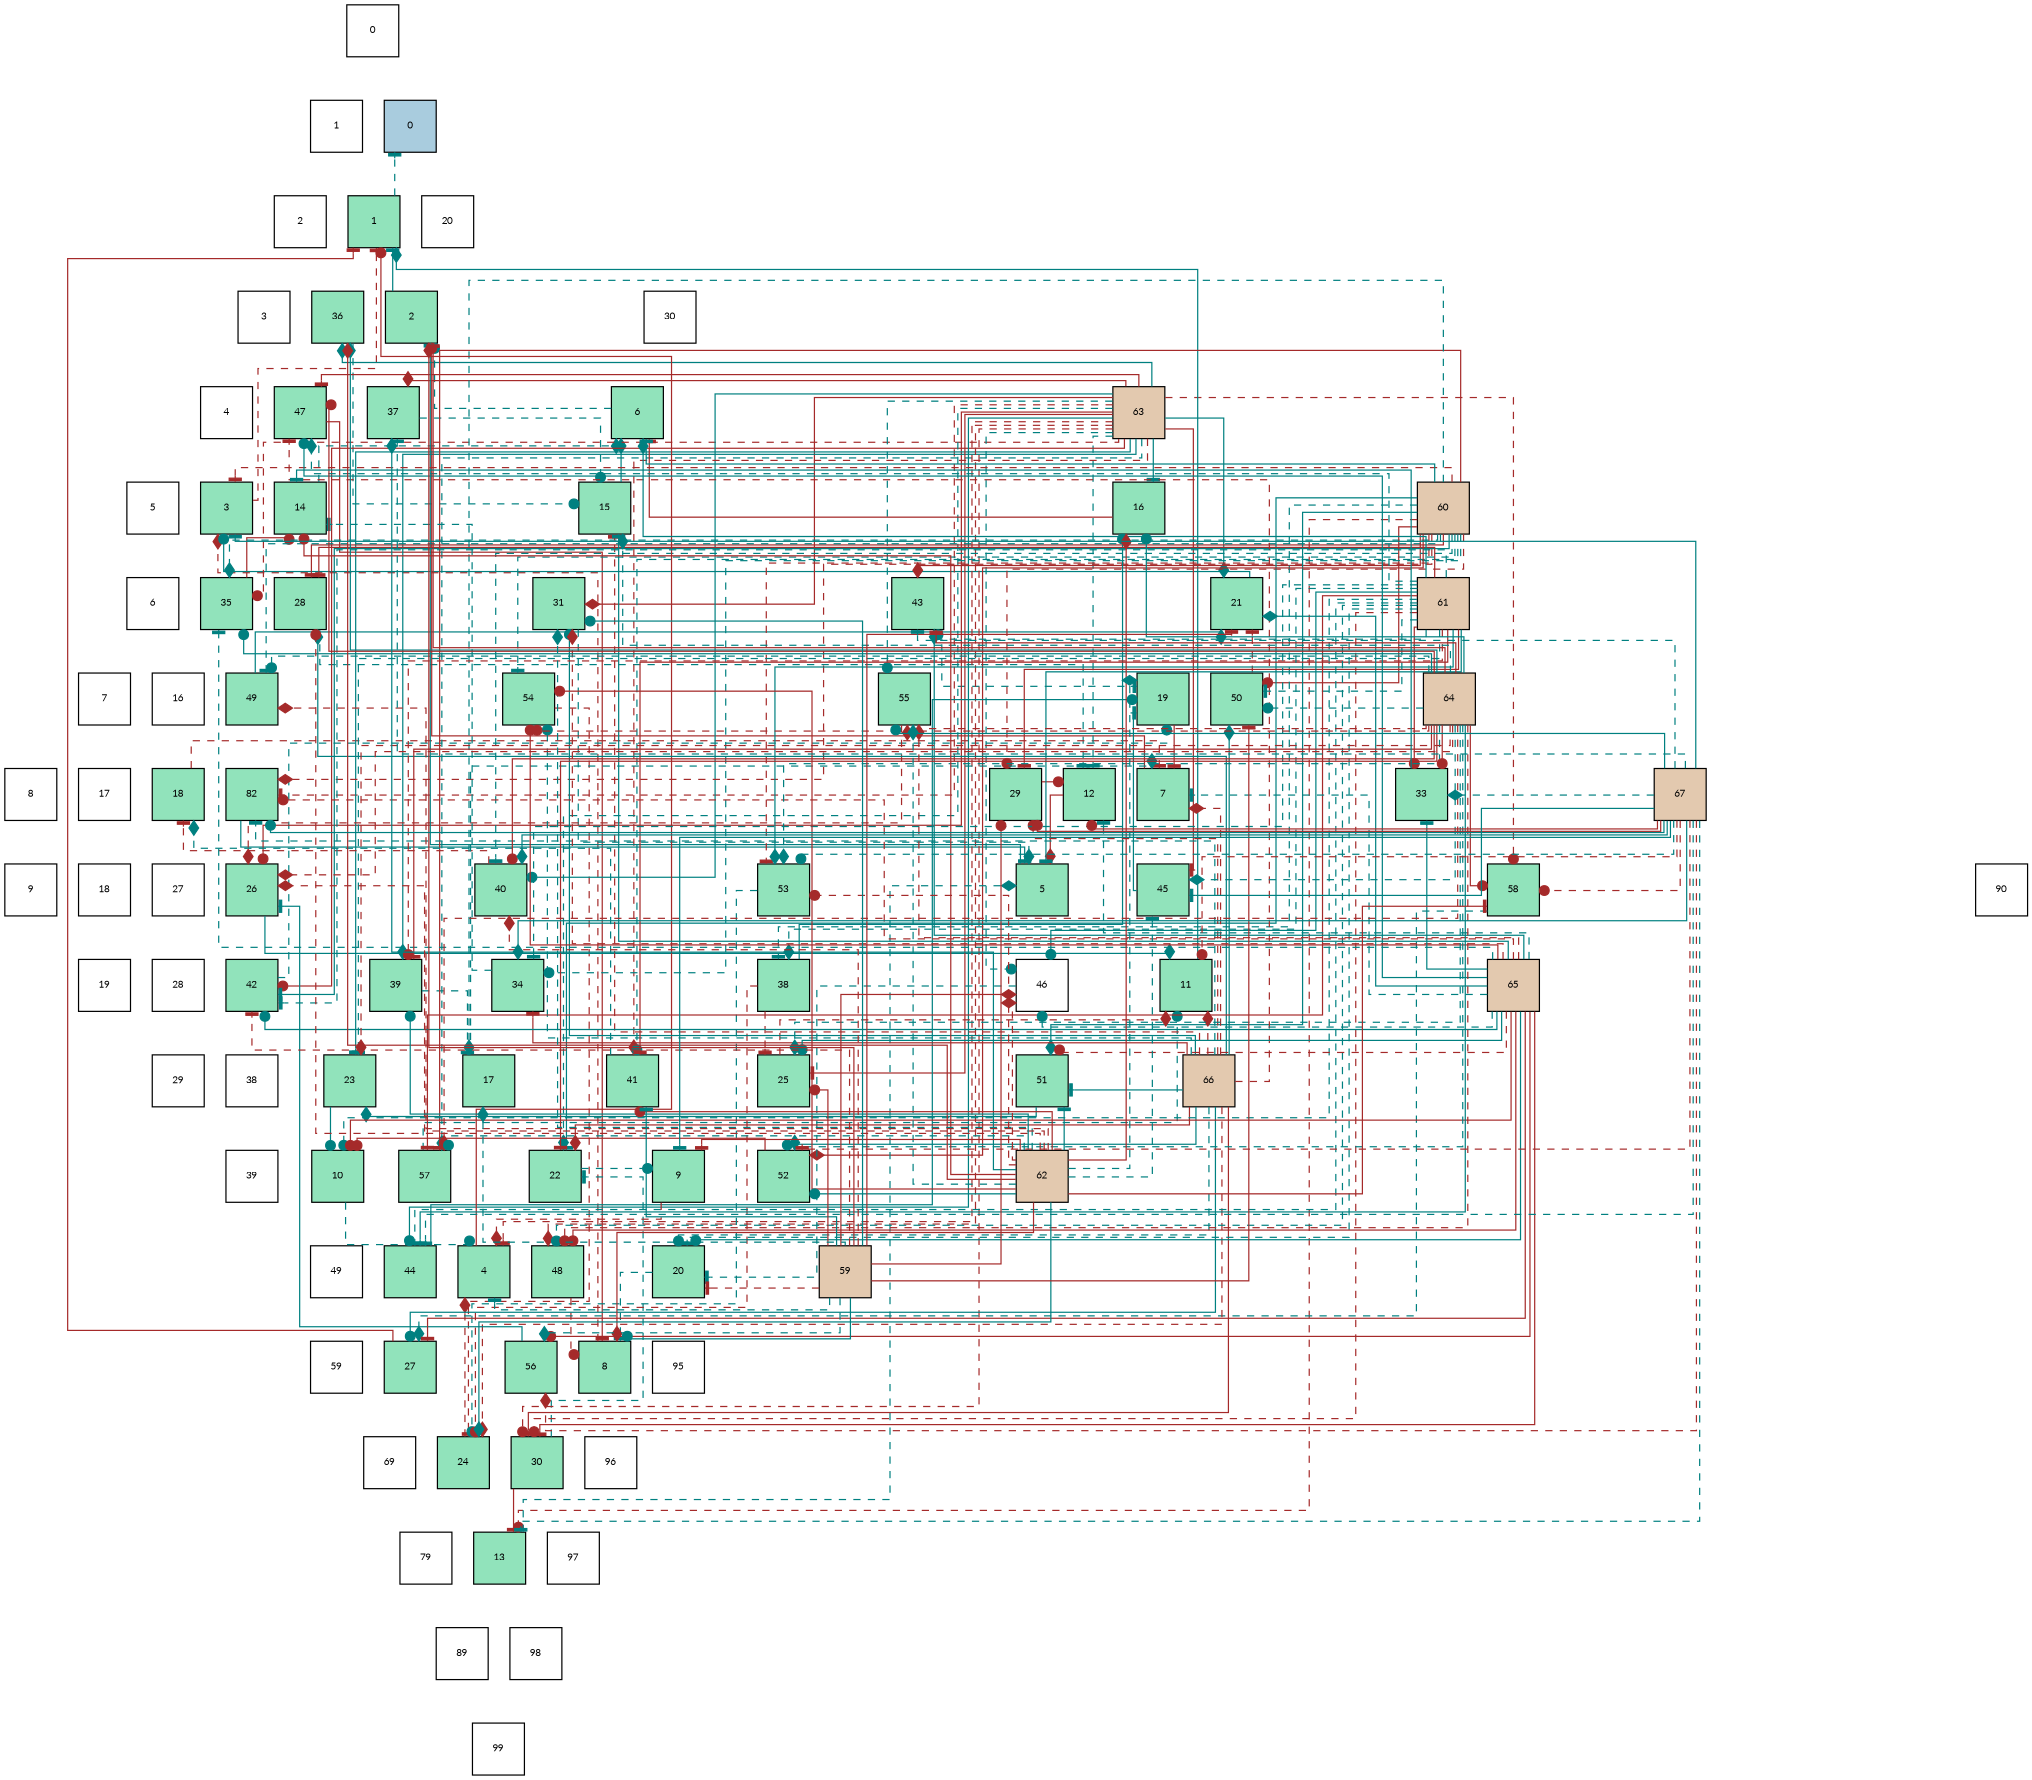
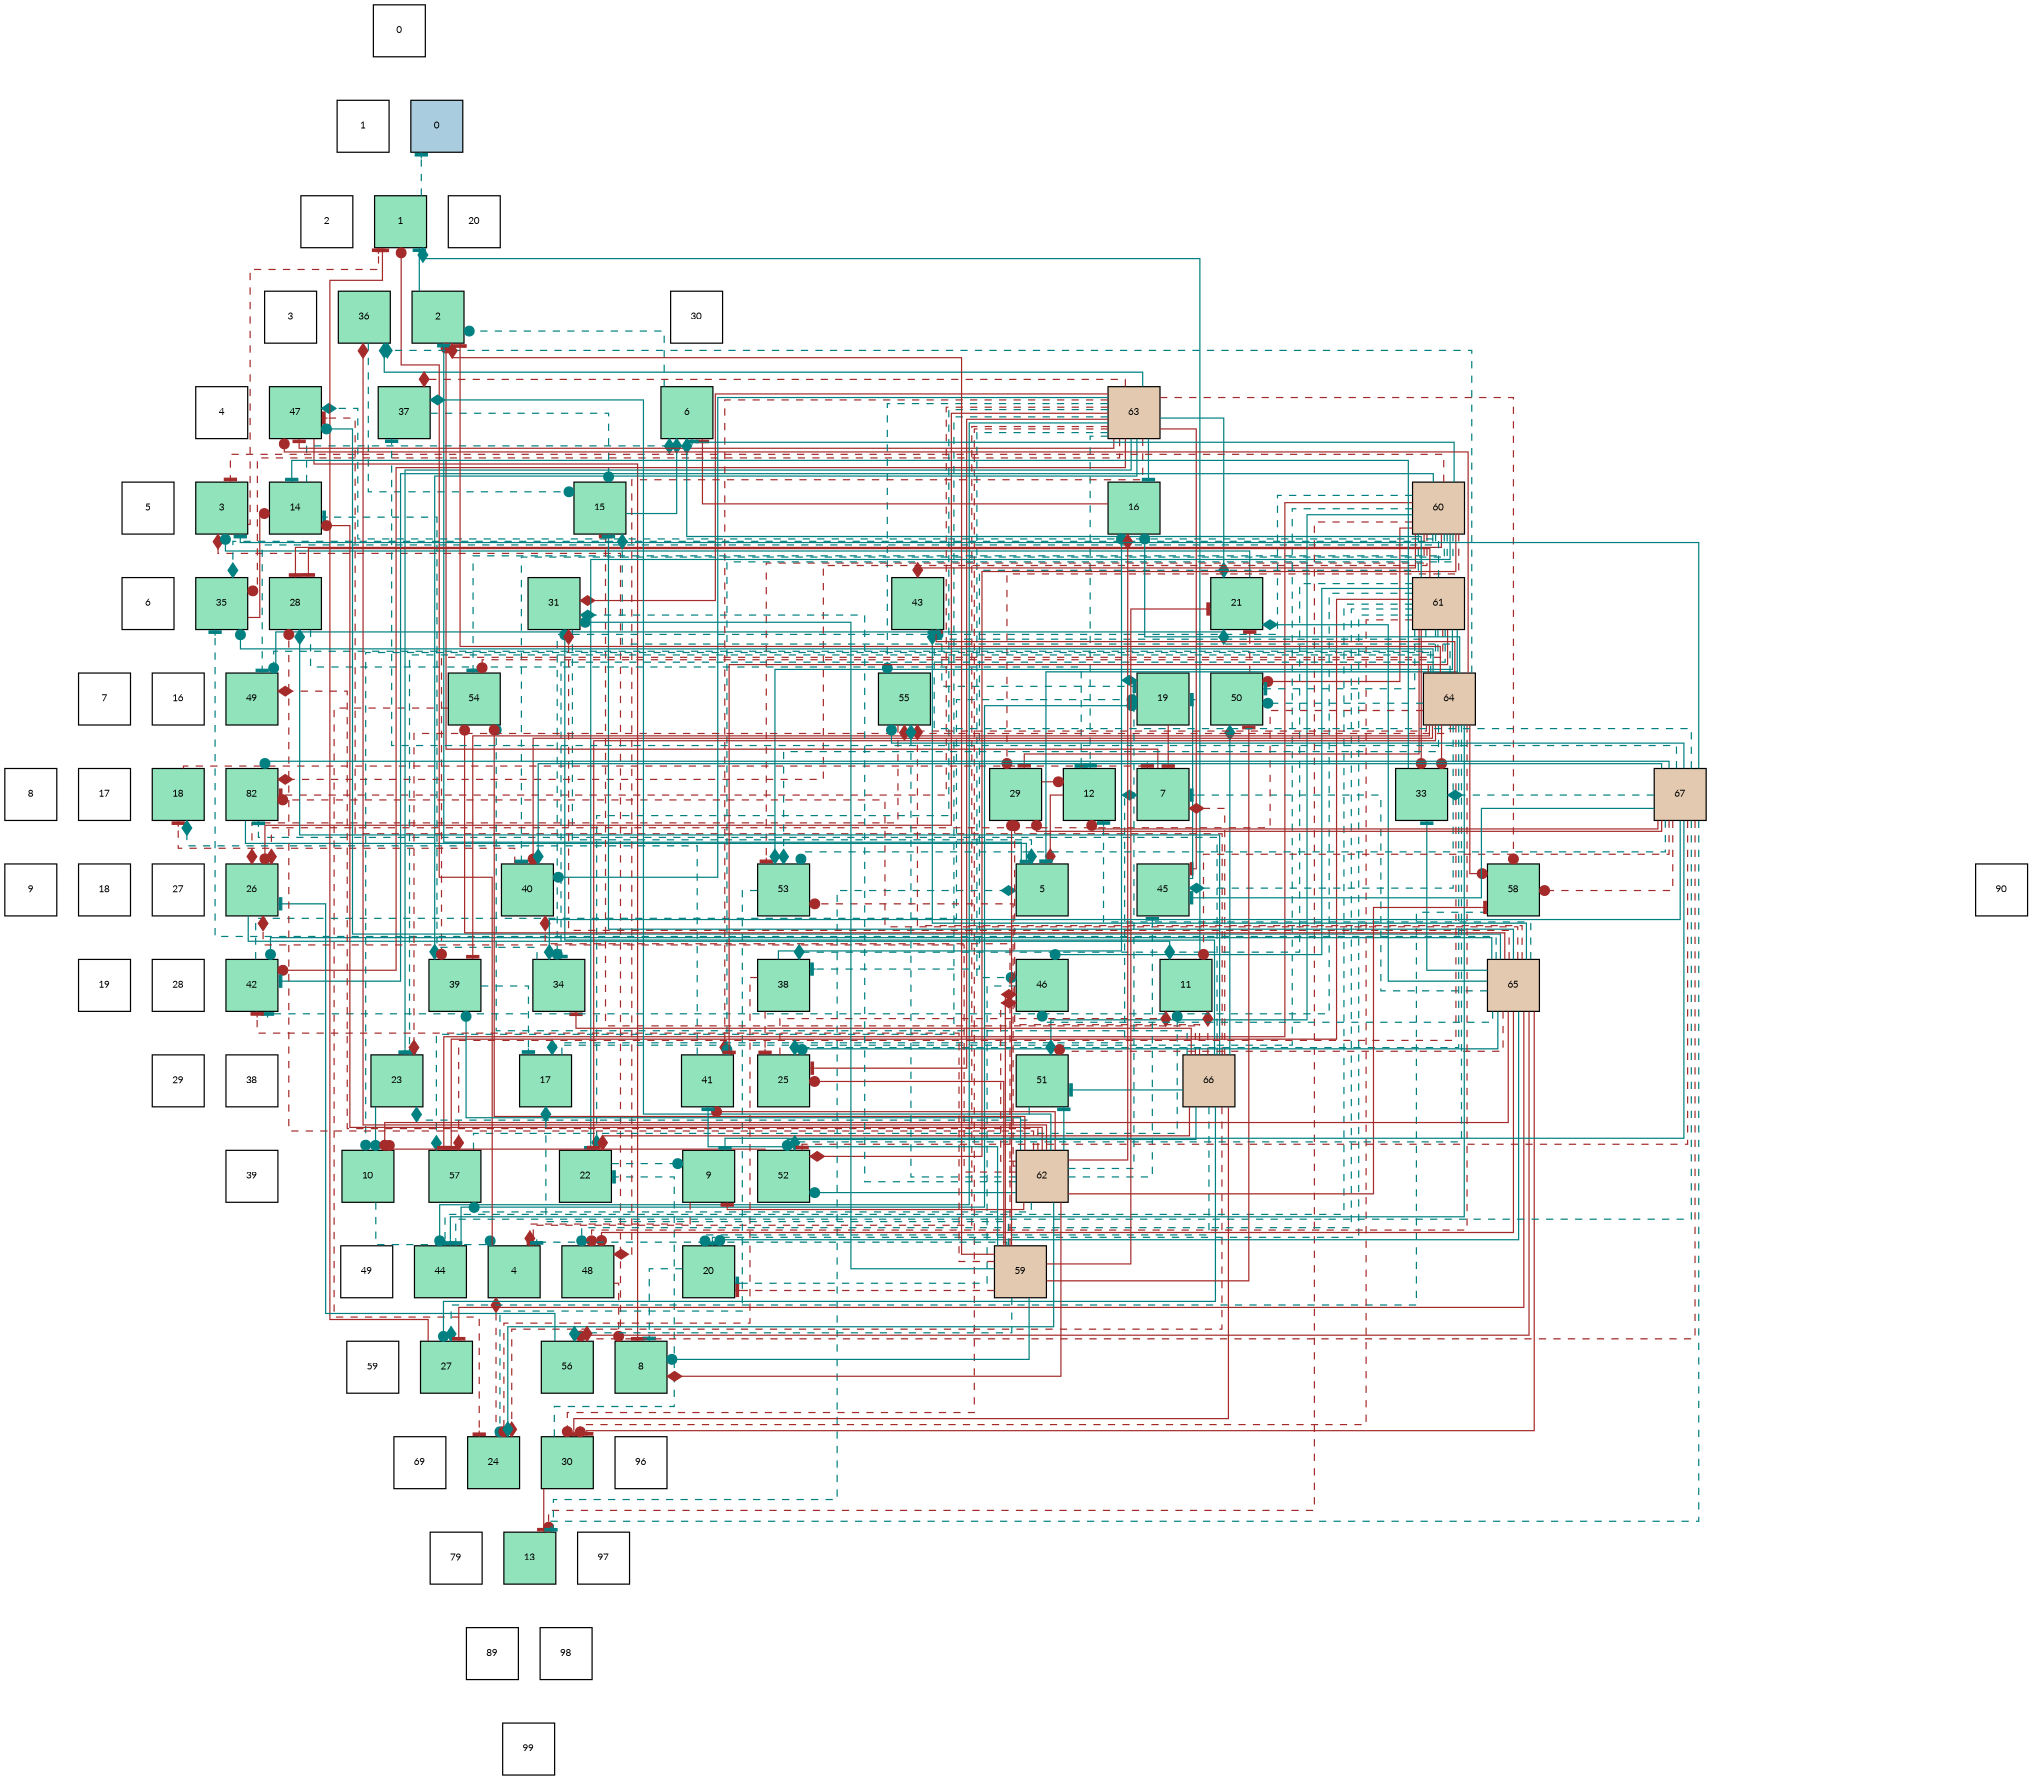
edge "63" -> "37": style solid -> dashed
edge "64" -> "36": style solid -> dashed
node "46": fillcolor #ffffff -> #91e3bb
edge "51" -> "23": style solid -> dashed
node "95": removed
